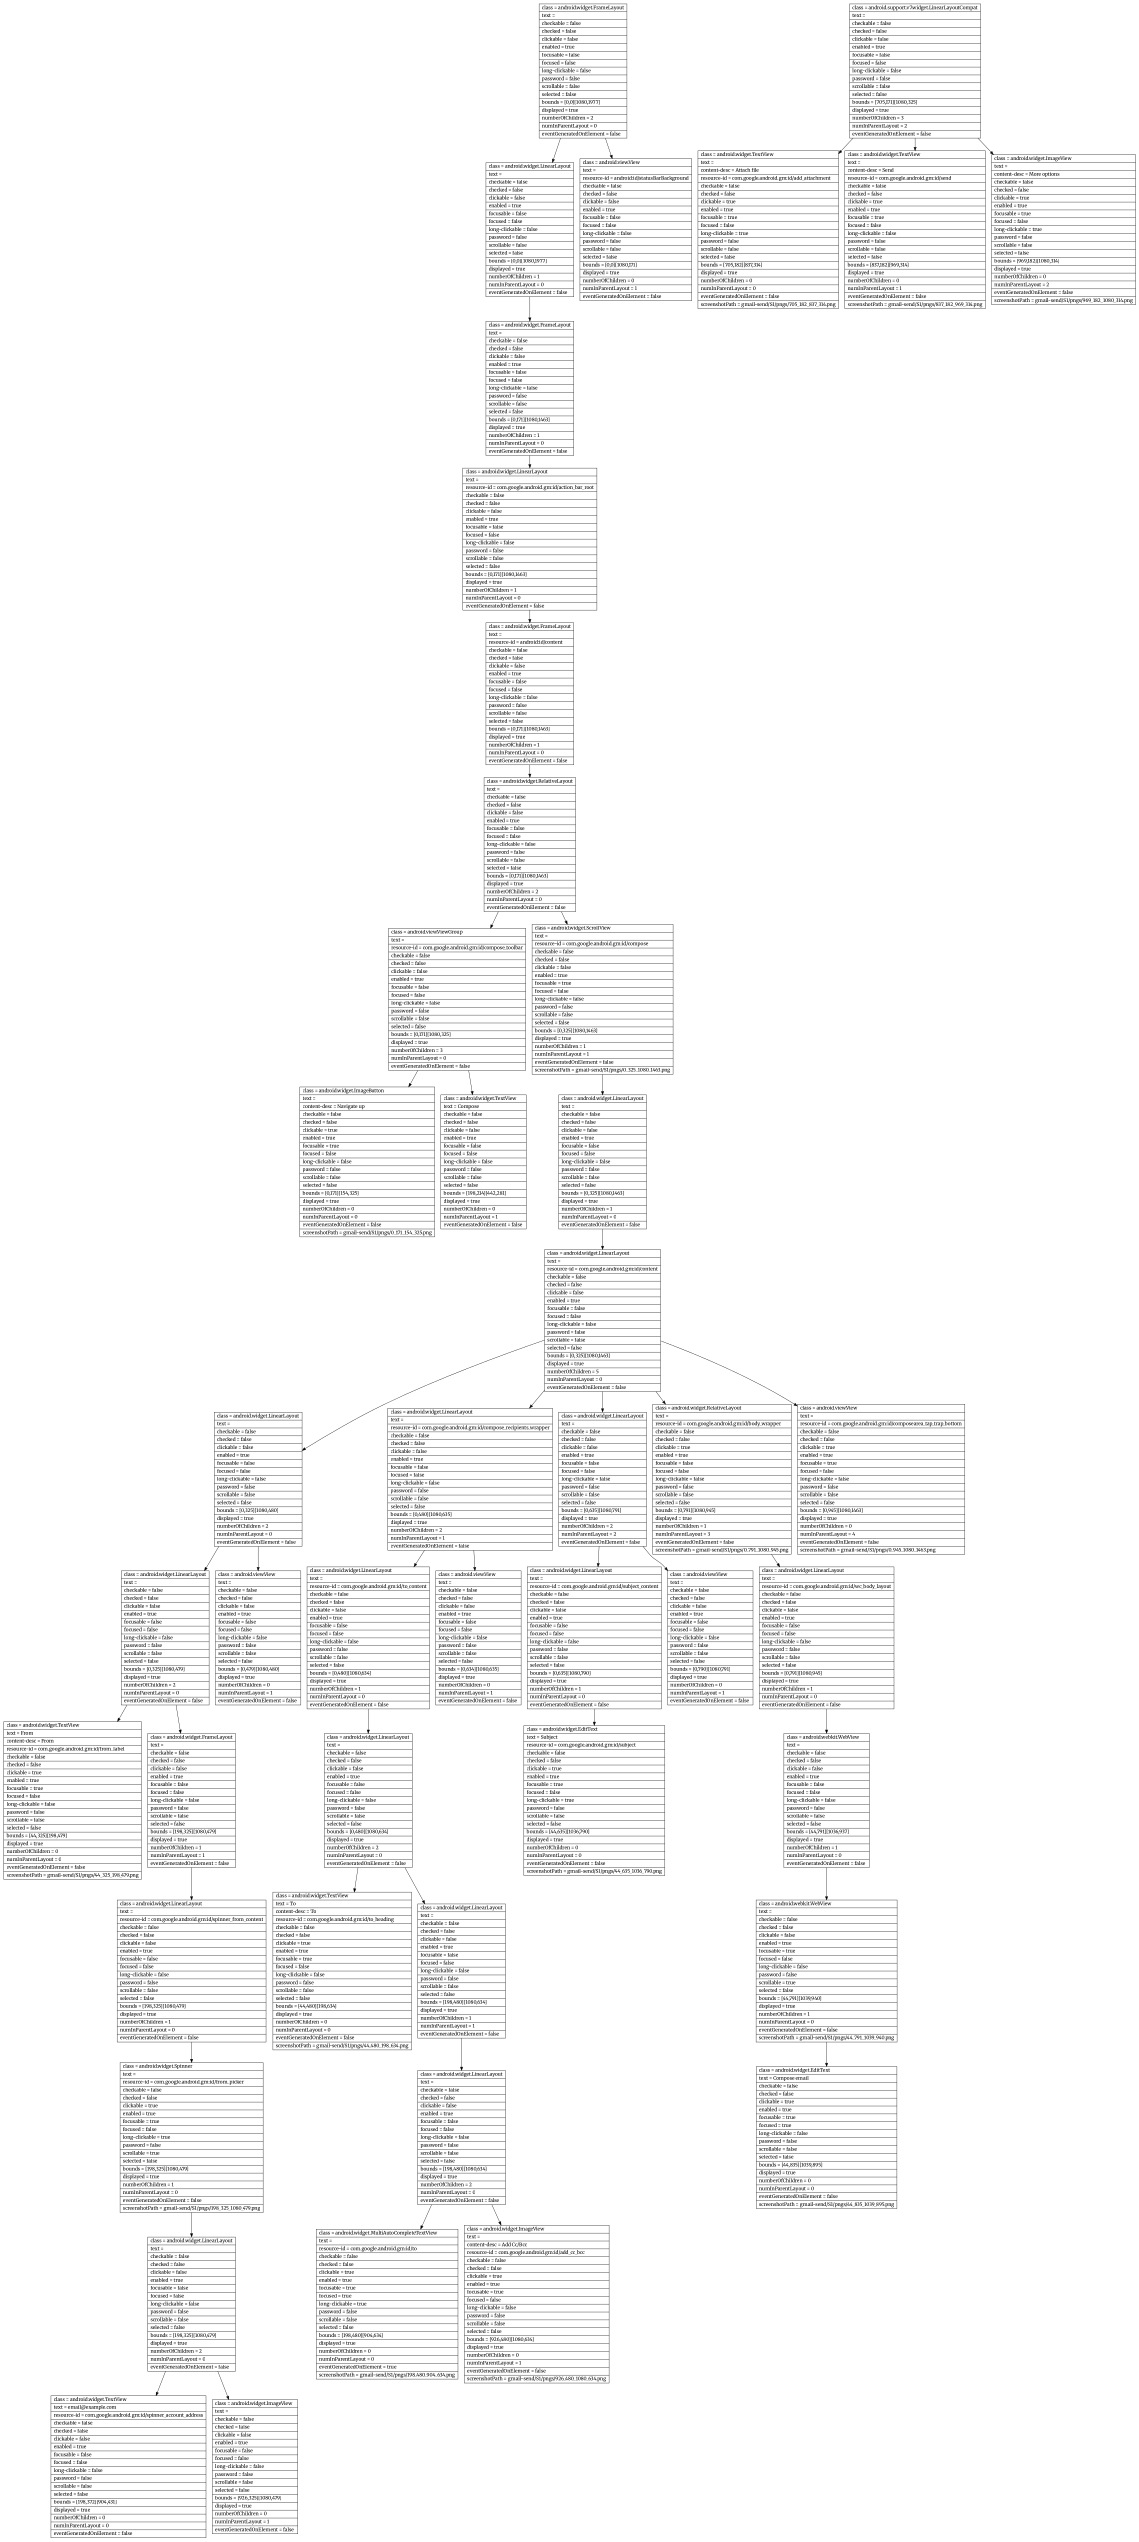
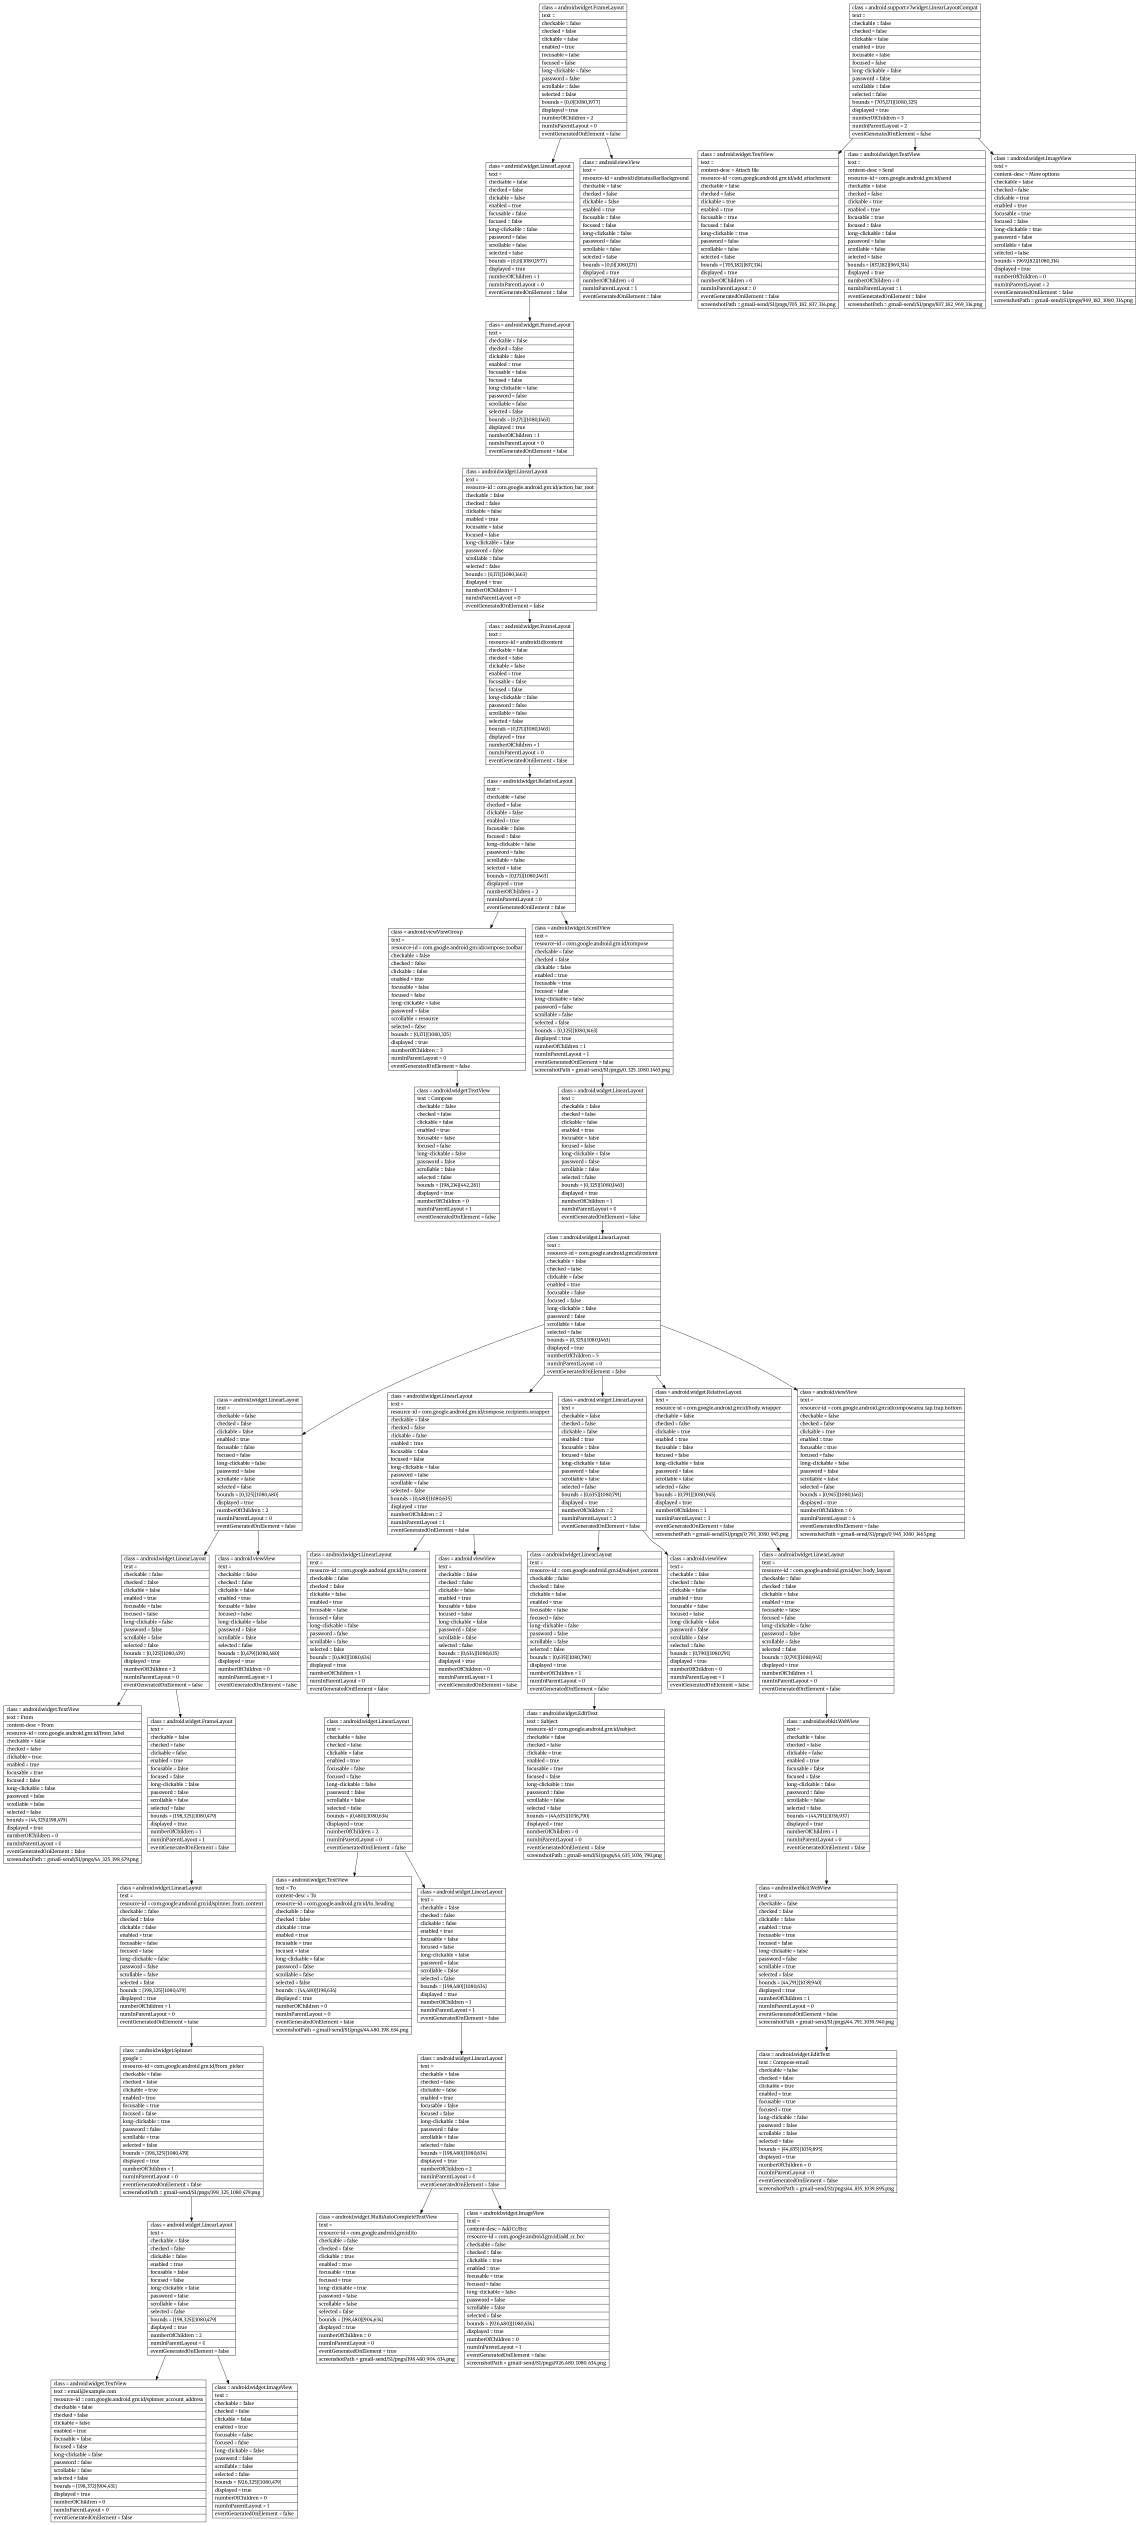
node "class = android.view.ViewGroup": text "scrollable = false" -> "scrollable = resource"
node "class = android.widget.ImageButton": removed
node "class = android.widget.Spinner": text "text =" -> "google ="
